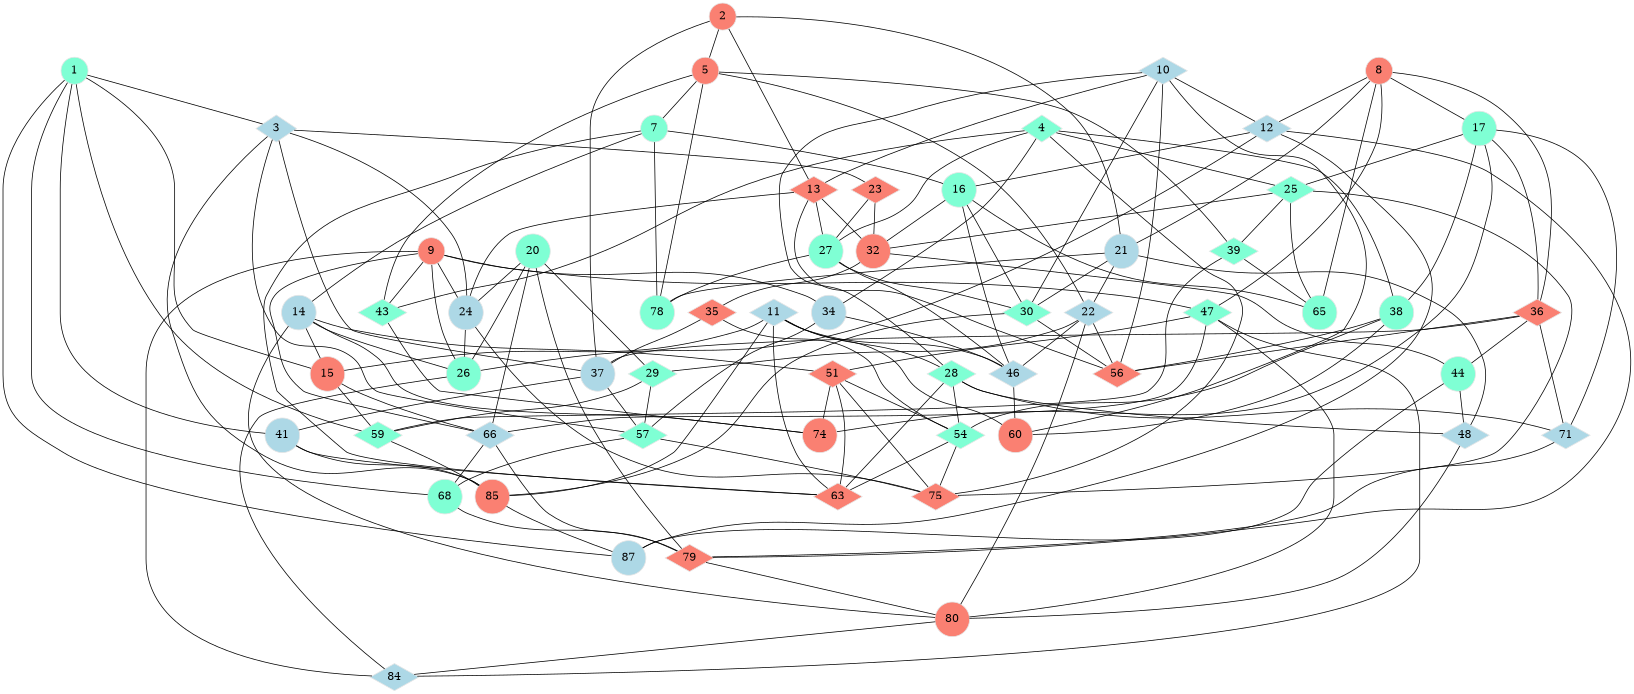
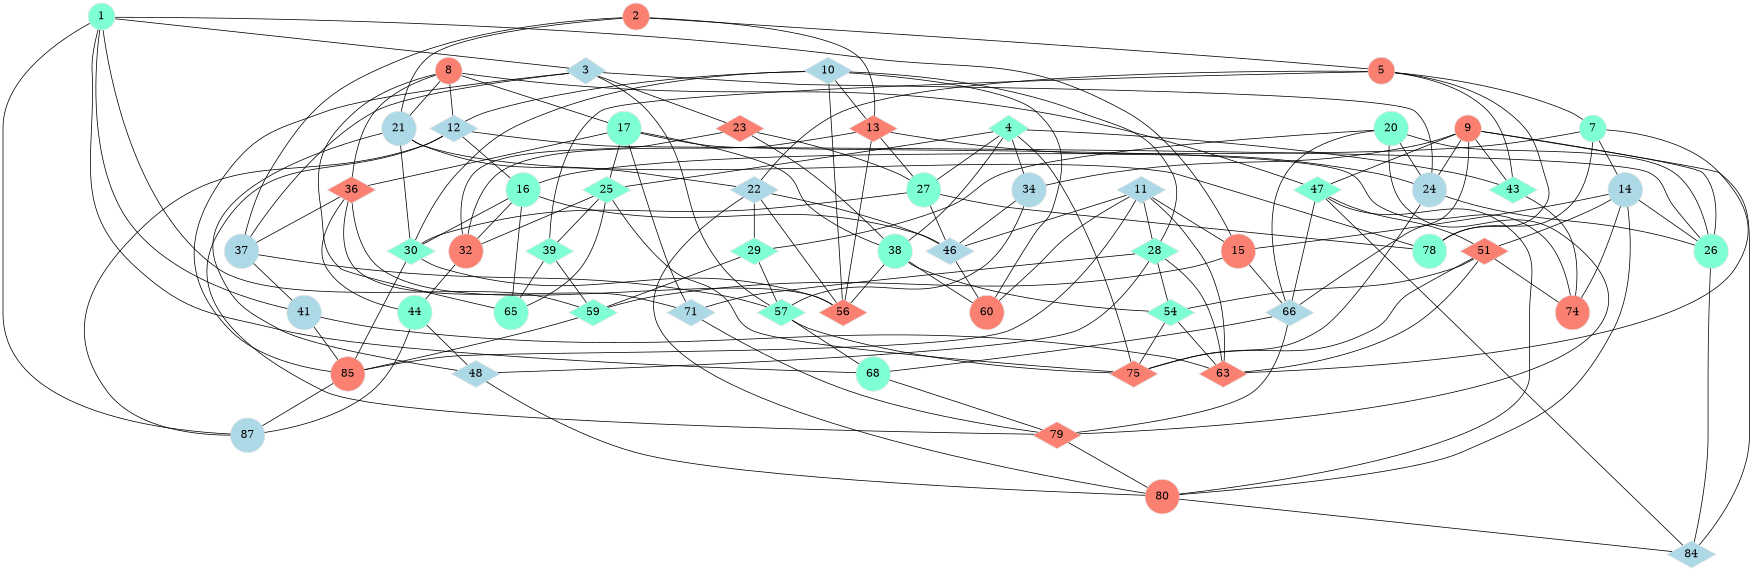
edge "23" -- "38": added
node "35": removed
